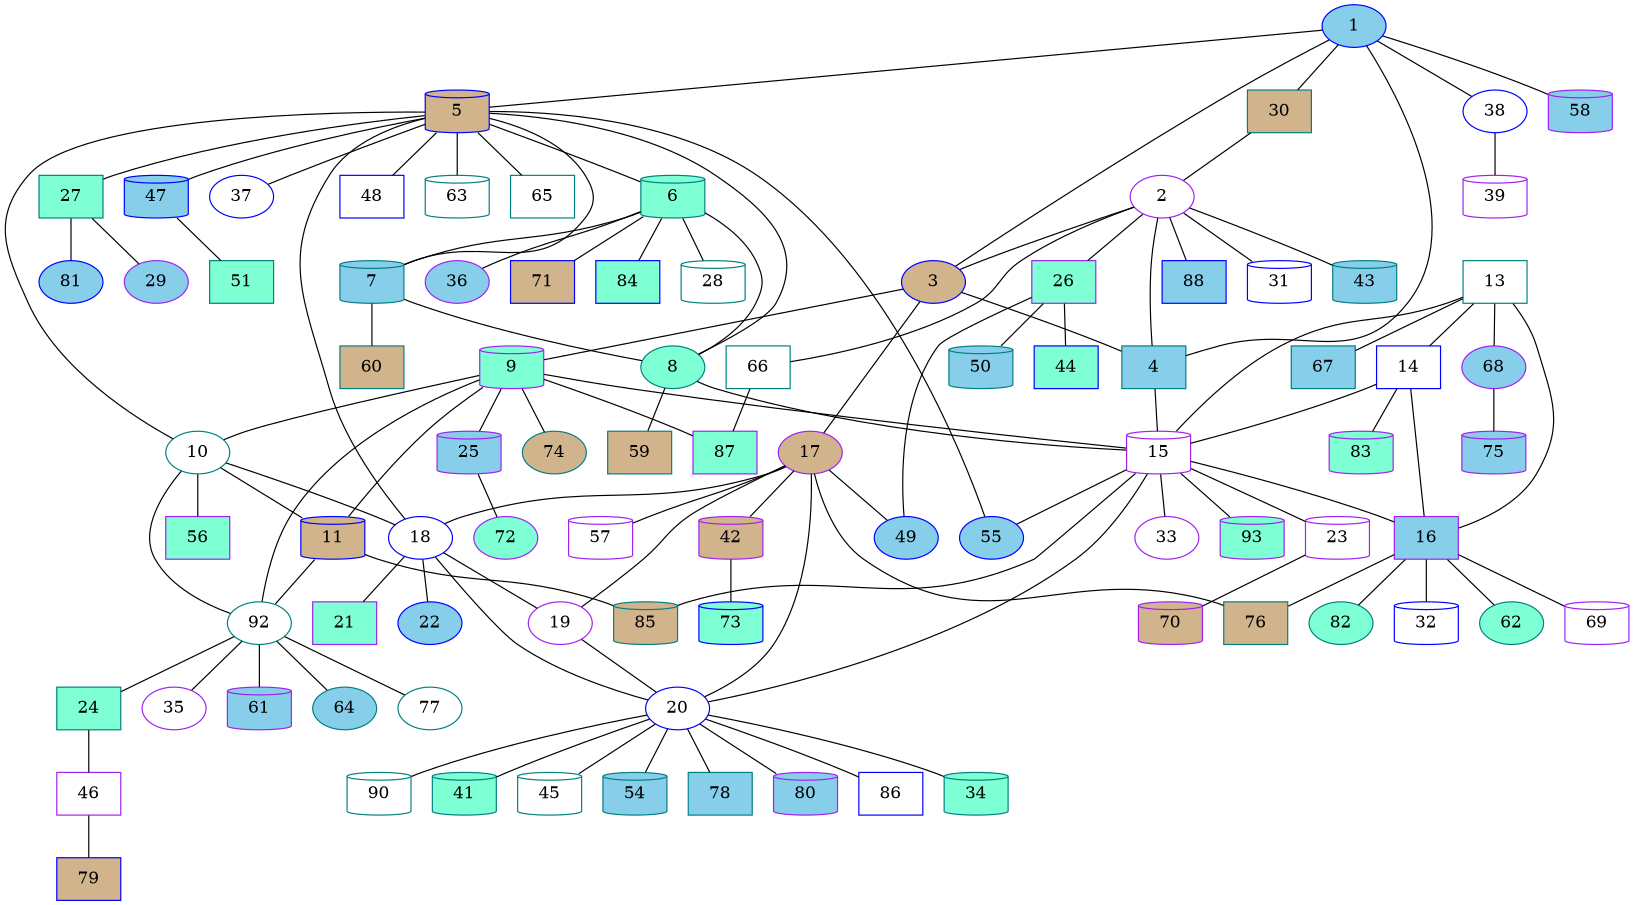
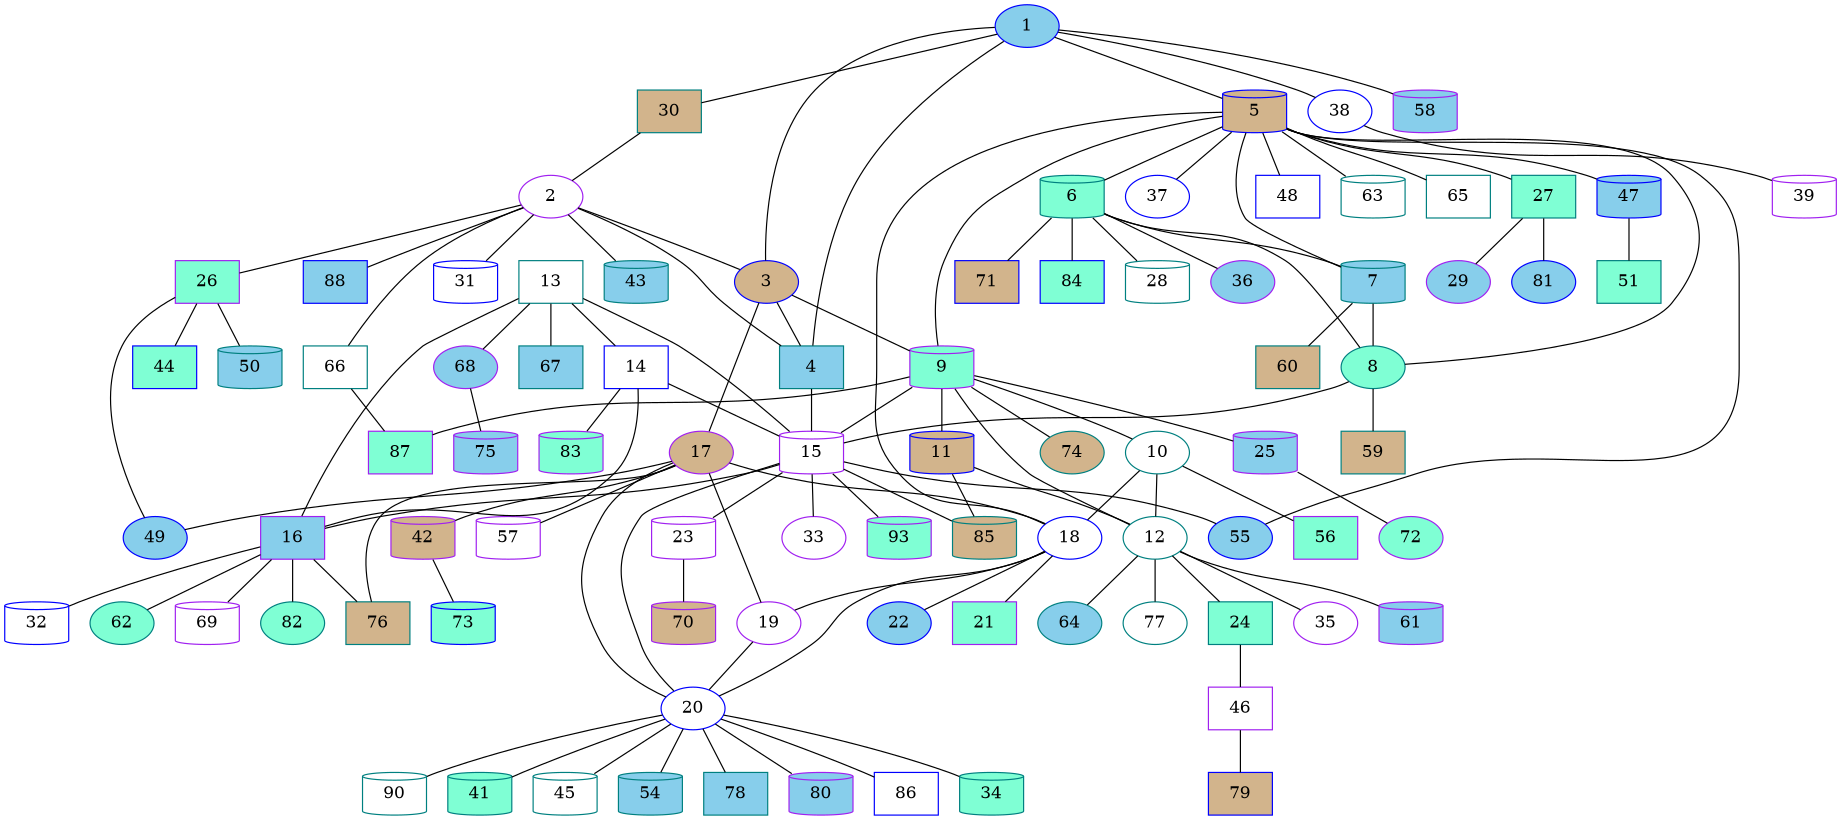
edge "5" -- "10": now "5" -- "9"
edge "10" -- "11": removed
node "92": label "92" -> "12"
